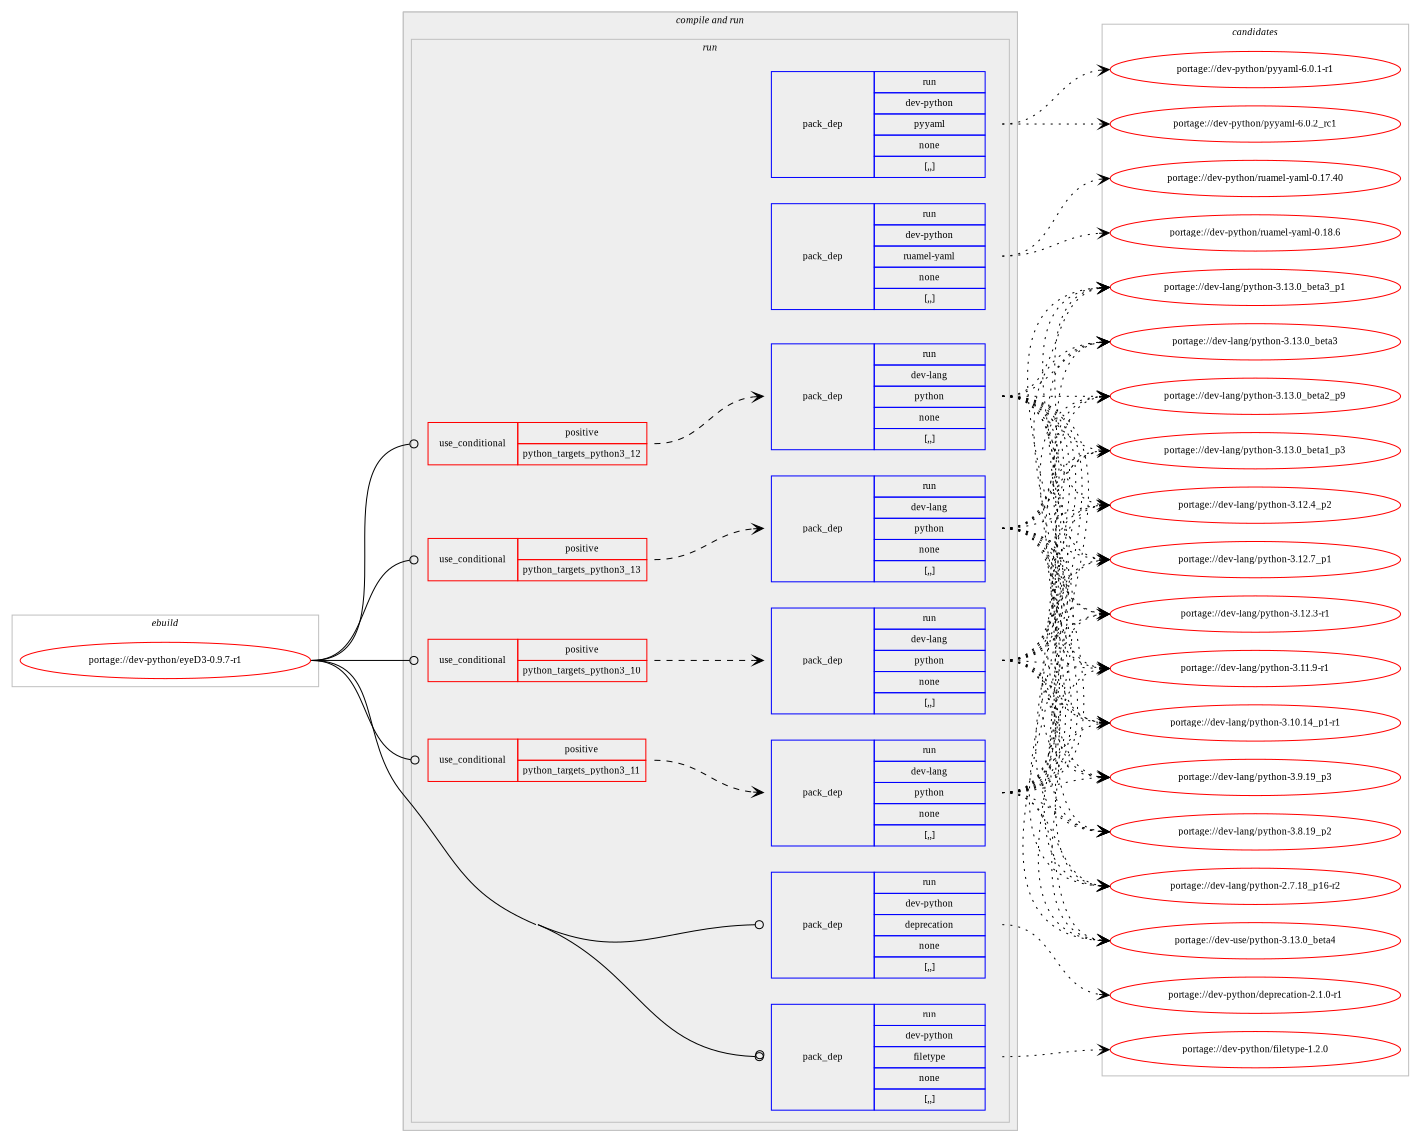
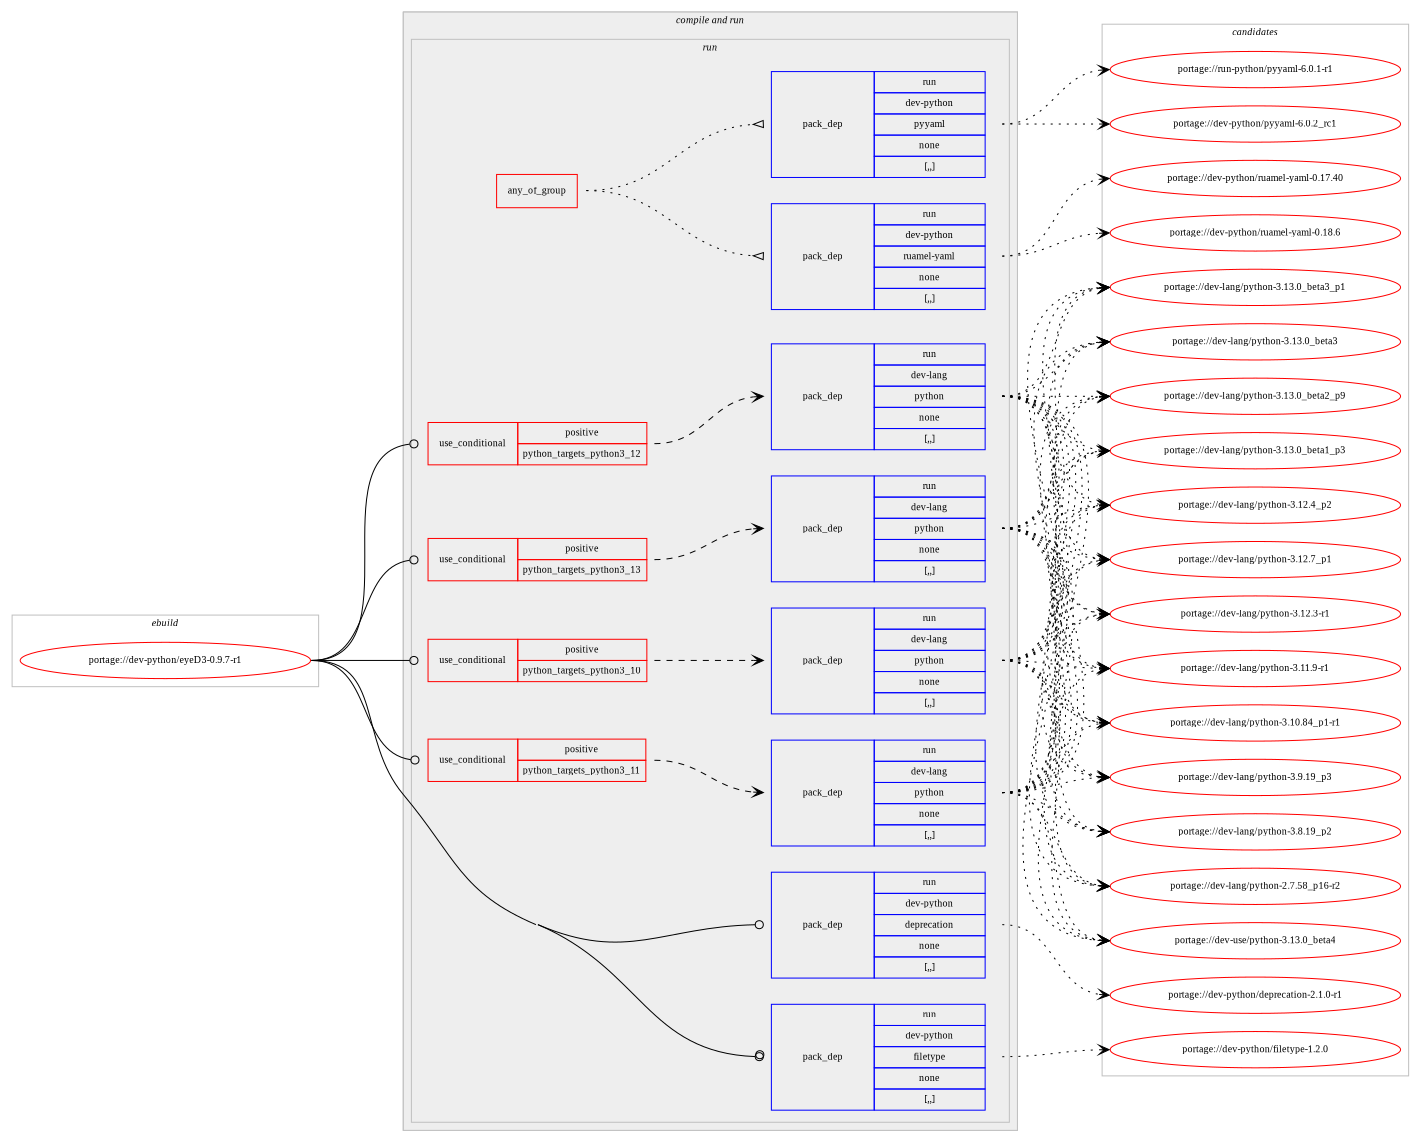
node "portage://dev-python/pyyaml-6.0.1-r1": label "portage://dev-python/pyyaml-6.0.1-r1" -> "portage://run-python/pyyaml-6.0.1-r1"
node "any_of_group": added
node "portage://dev-lang/python-3.10.14_p1-r1": label "portage://dev-lang/python-3.10.14_p1-r1" -> "portage://dev-lang/python-3.10.84_p1-r1"
node "portage://dev-lang/python-2.7.18_p16-r2": label "portage://dev-lang/python-2.7.18_p16-r2" -> "portage://dev-lang/python-2.7.58_p16-r2"
